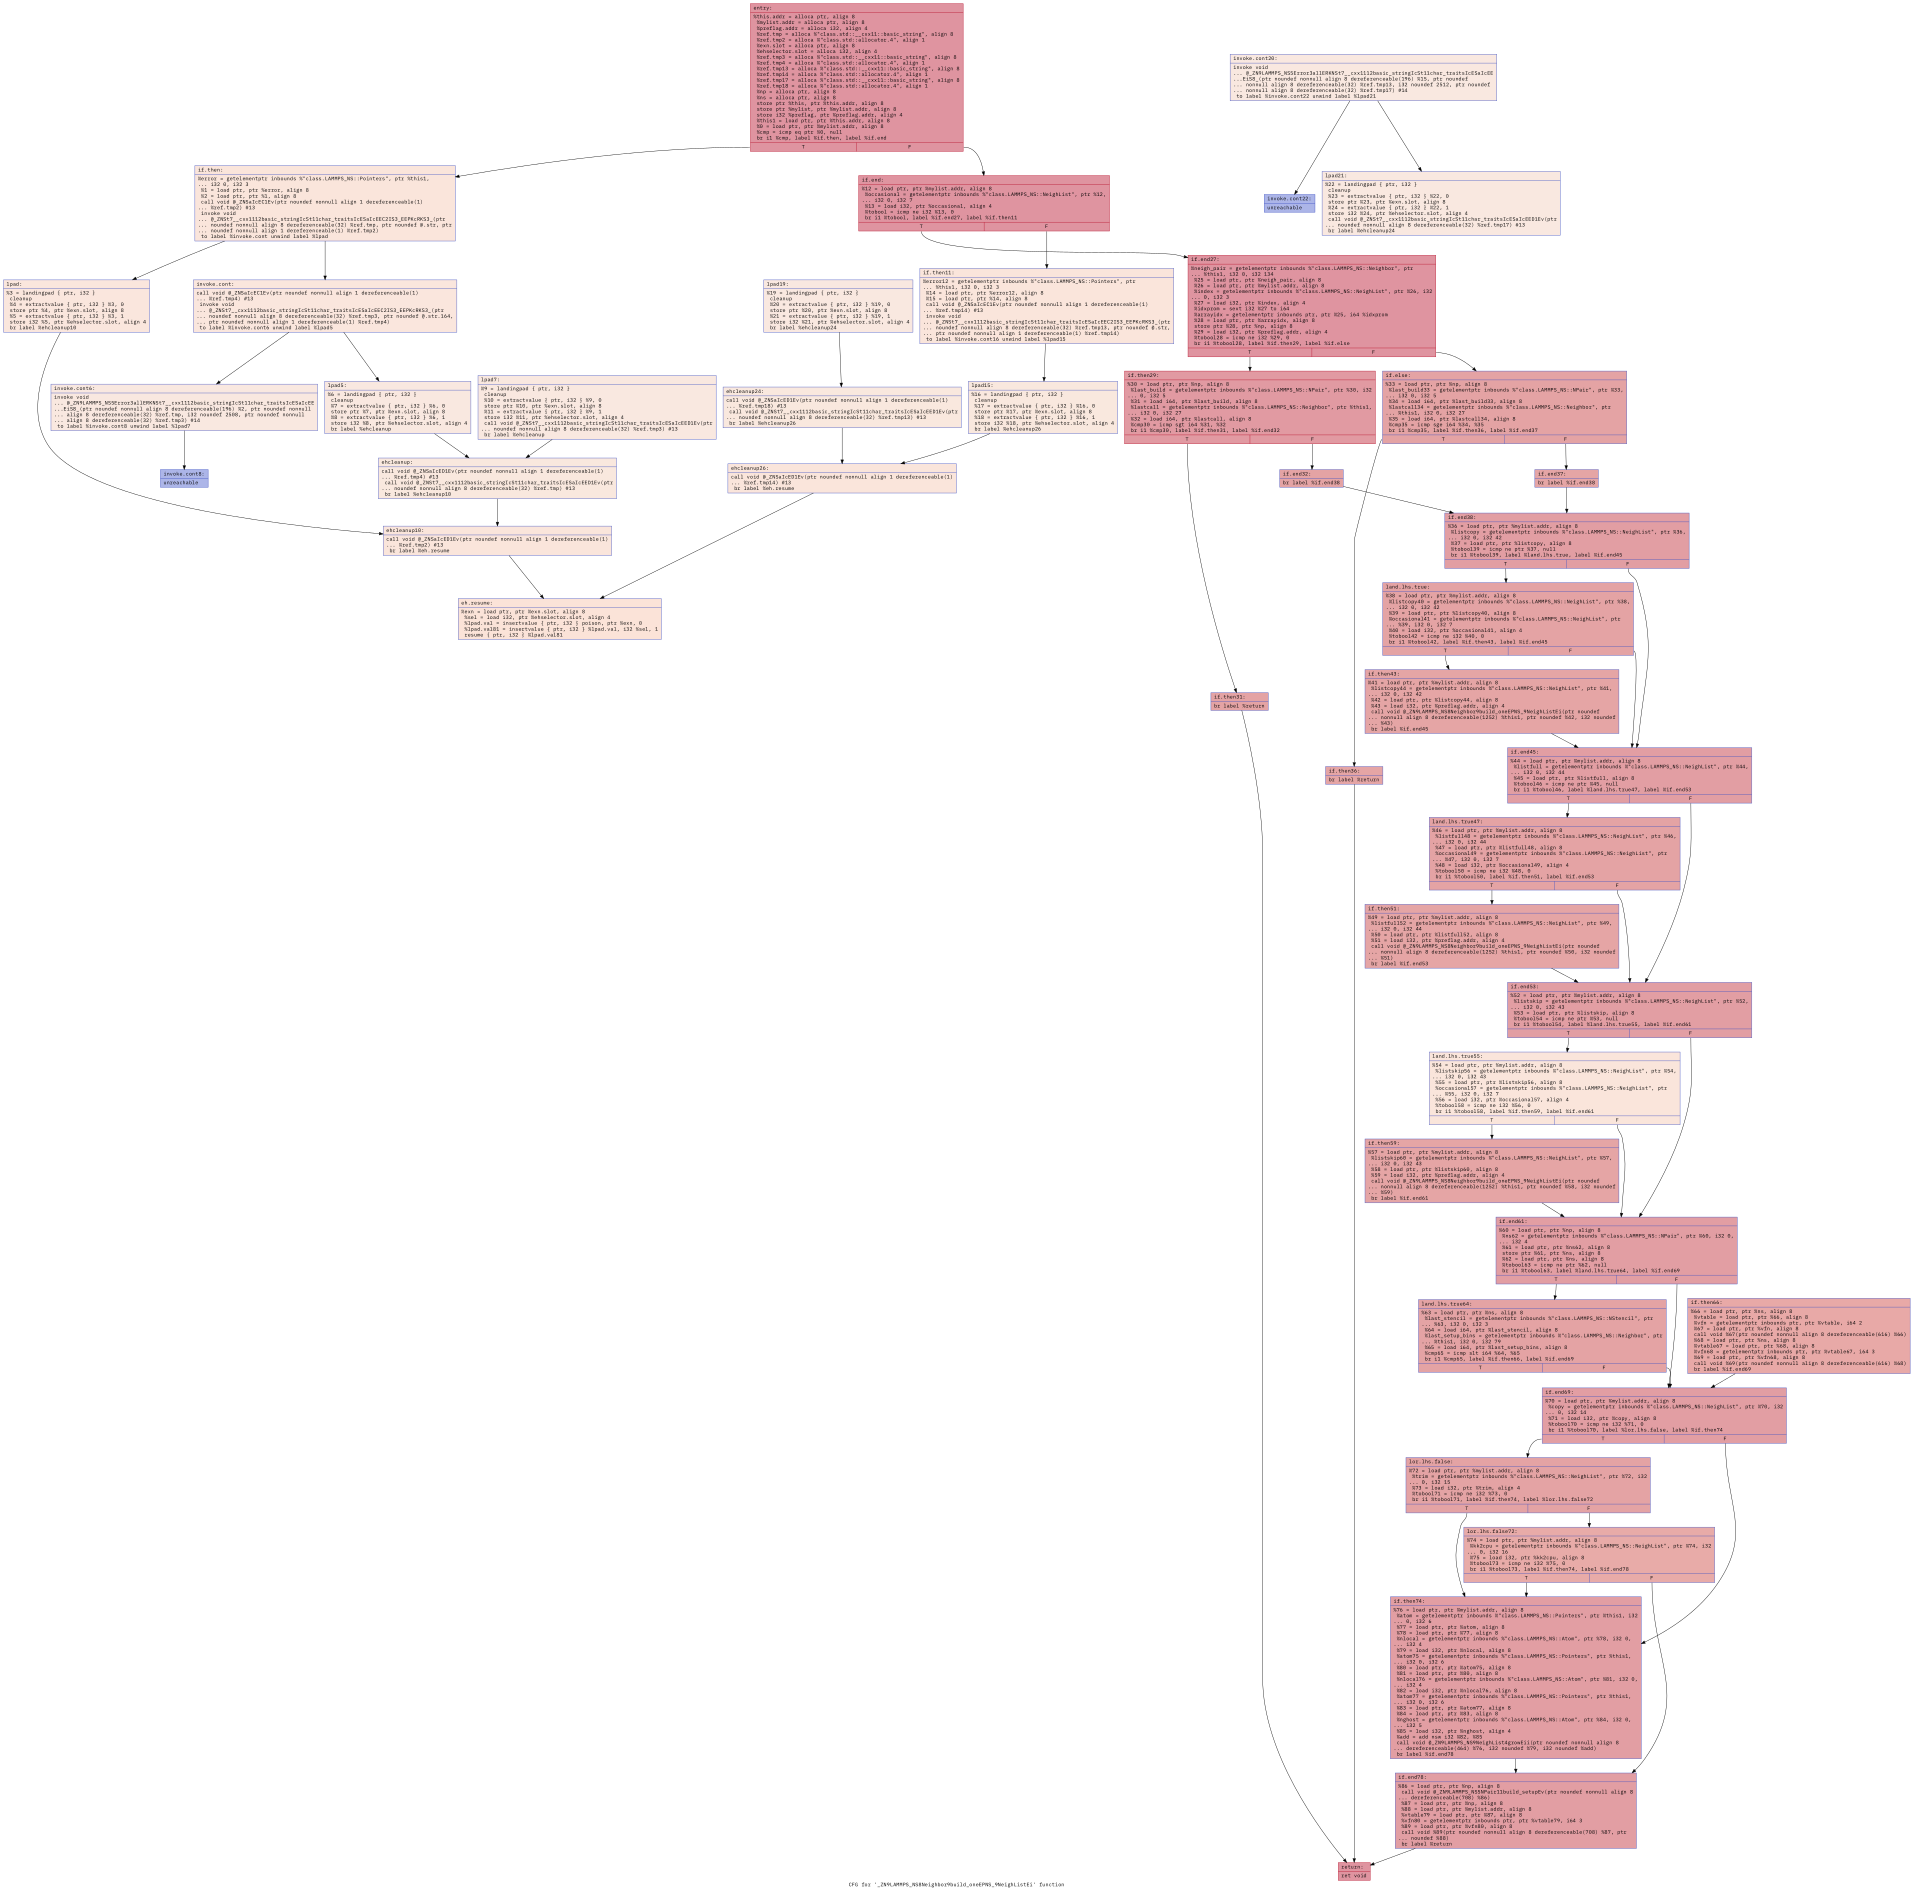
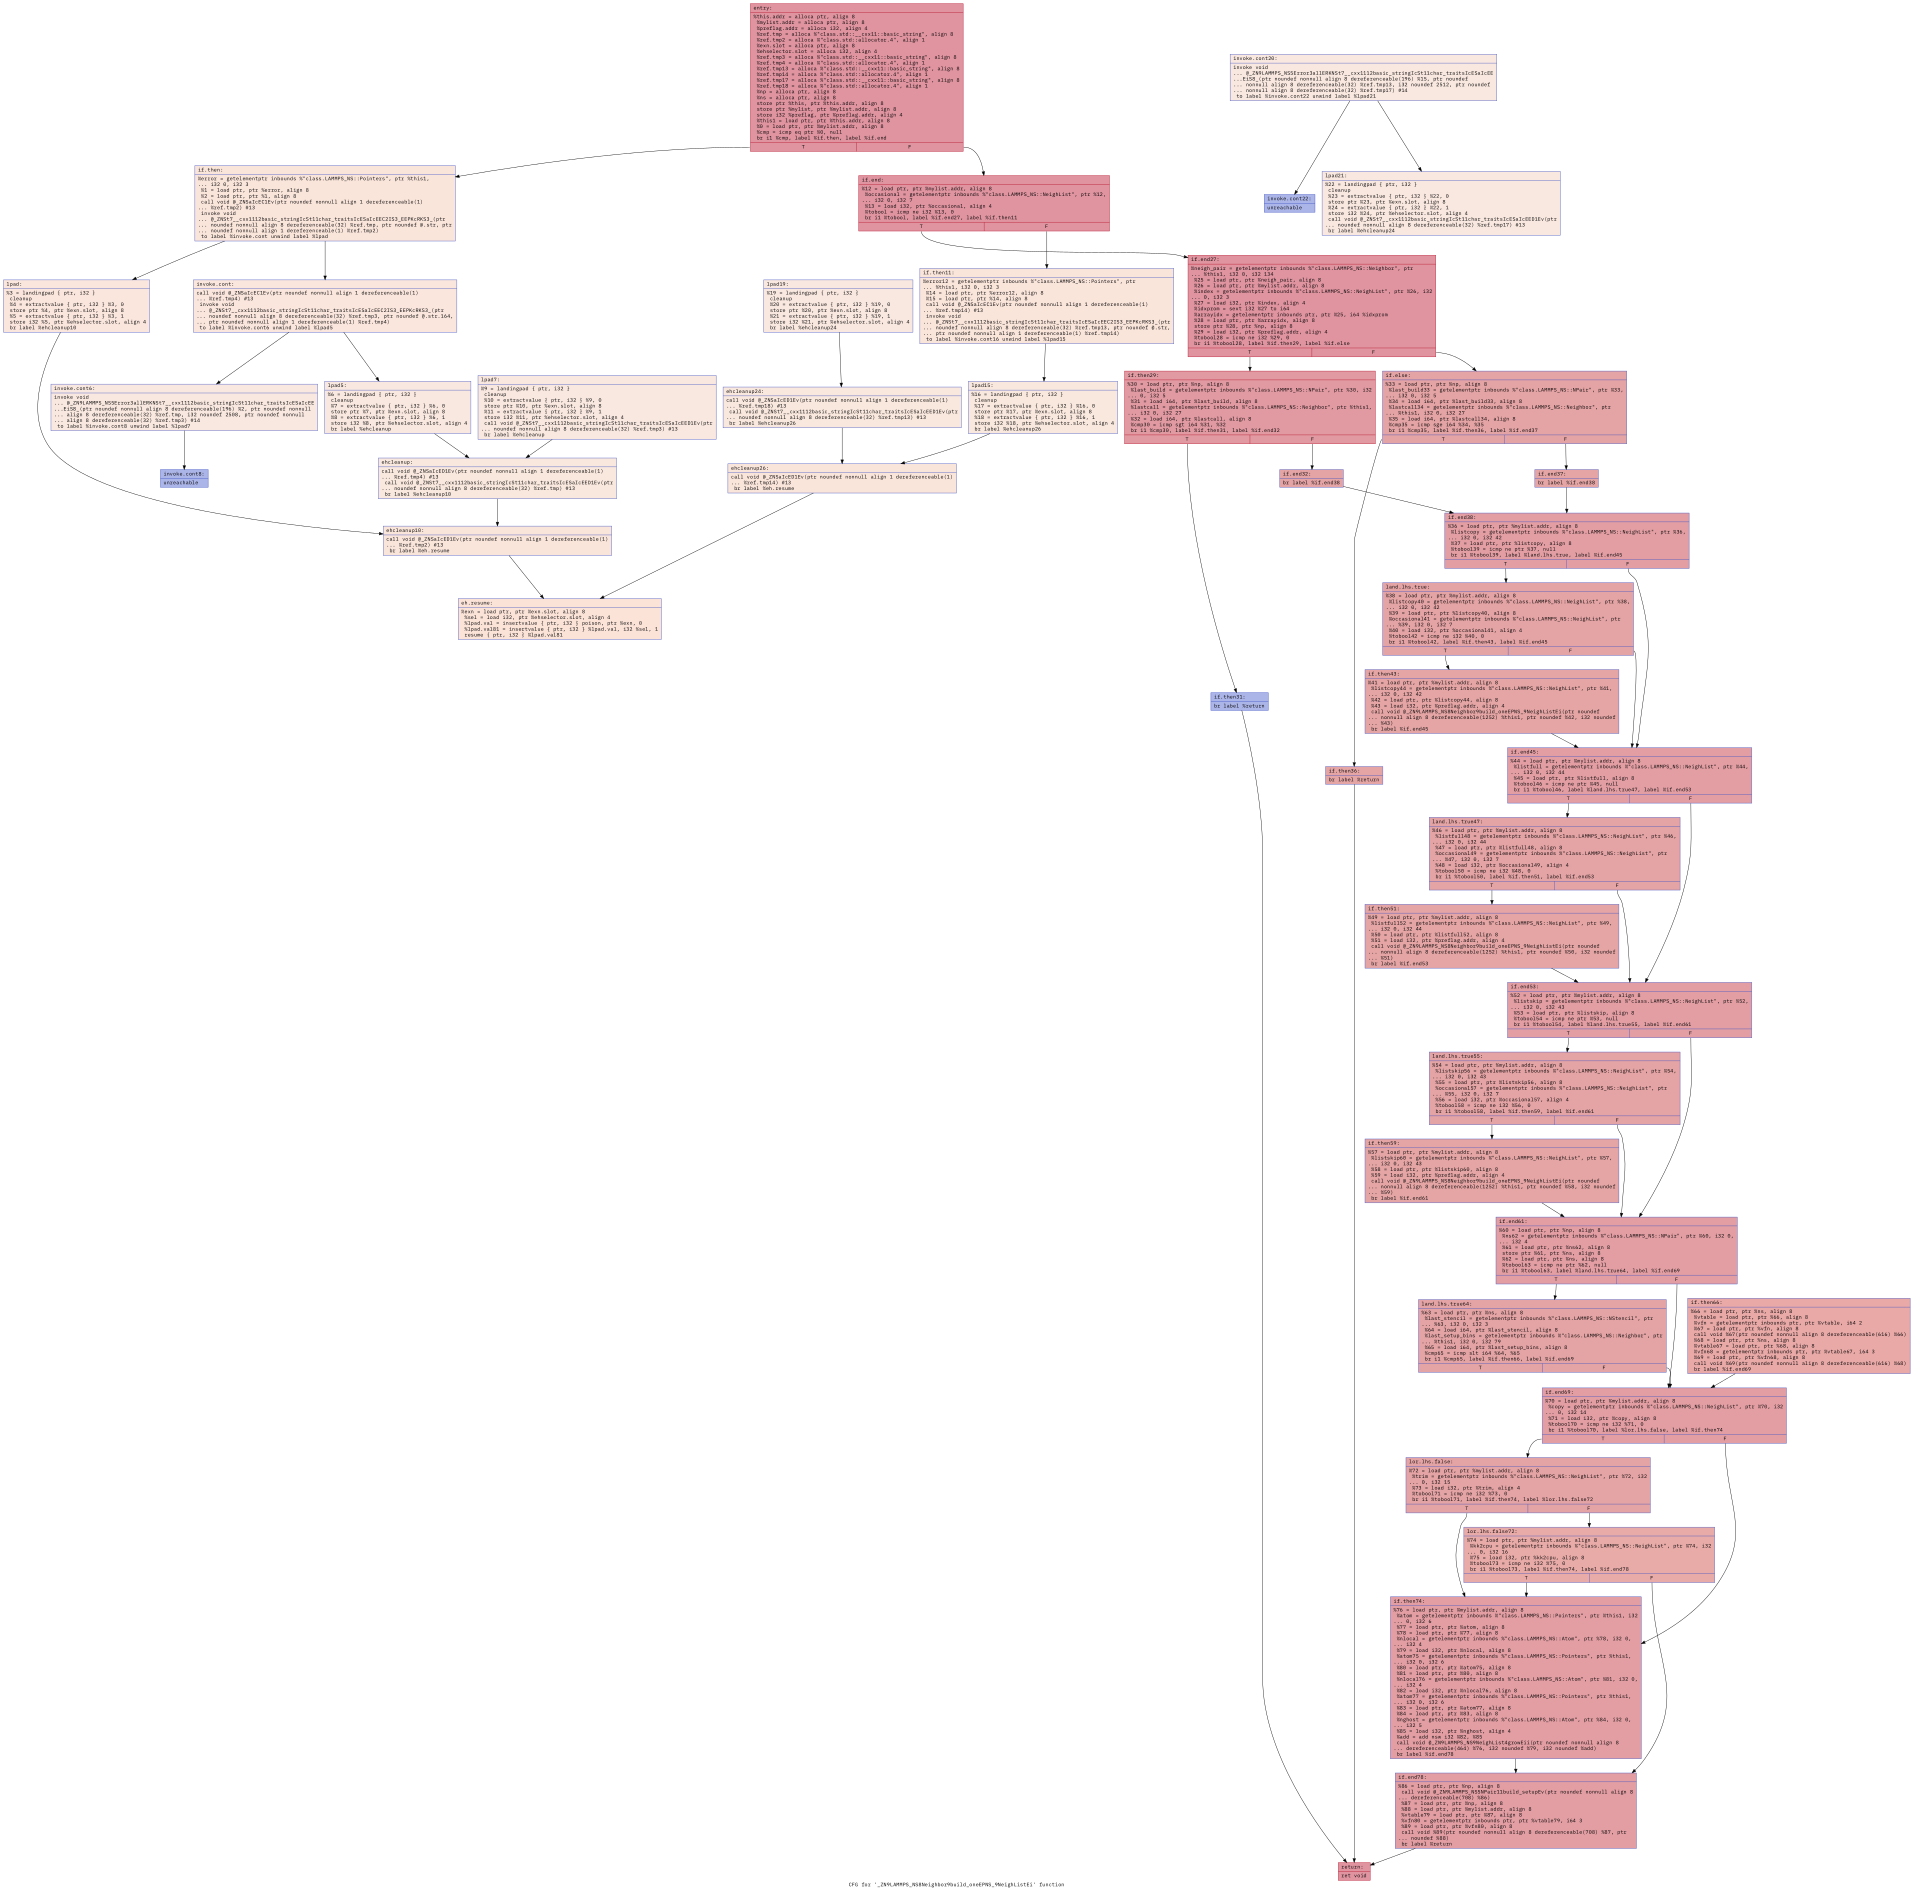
node "if.then31:": fillcolor #c32e3170 -> #4358cb70
node "land.lhs.true55:": fillcolor #f4c5ad70 -> #c32e3170
